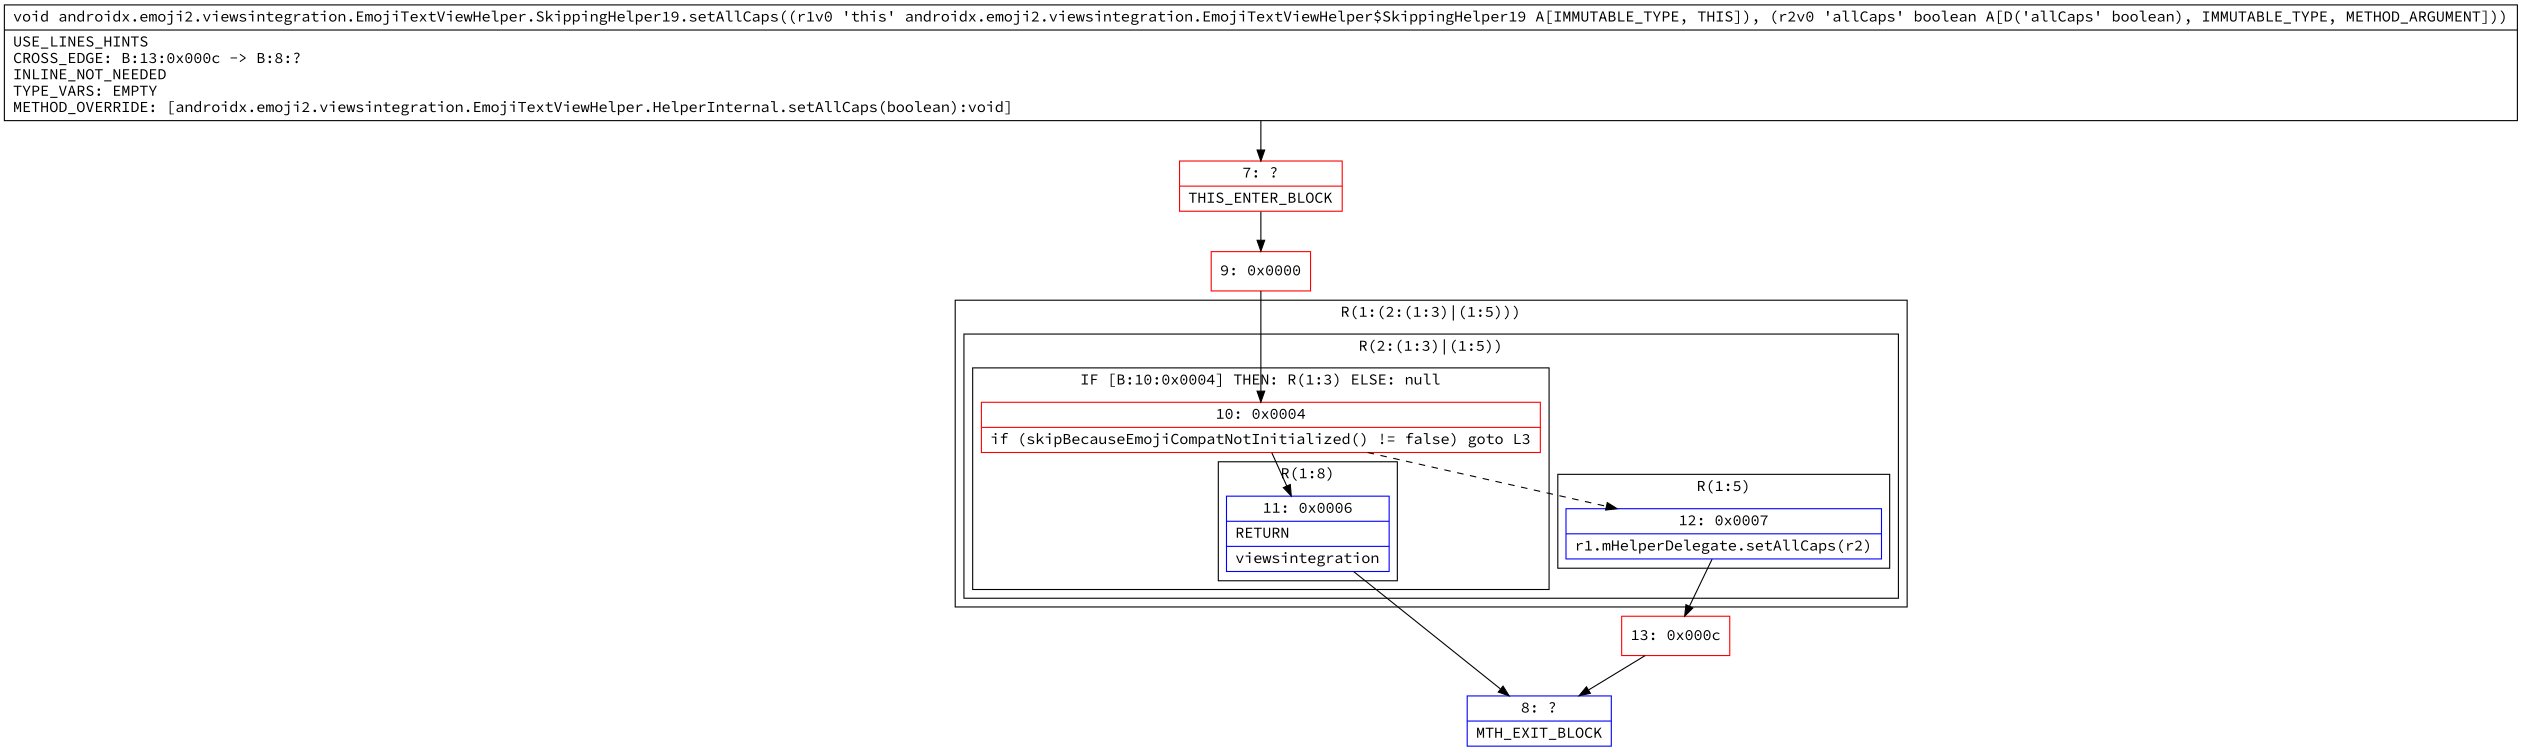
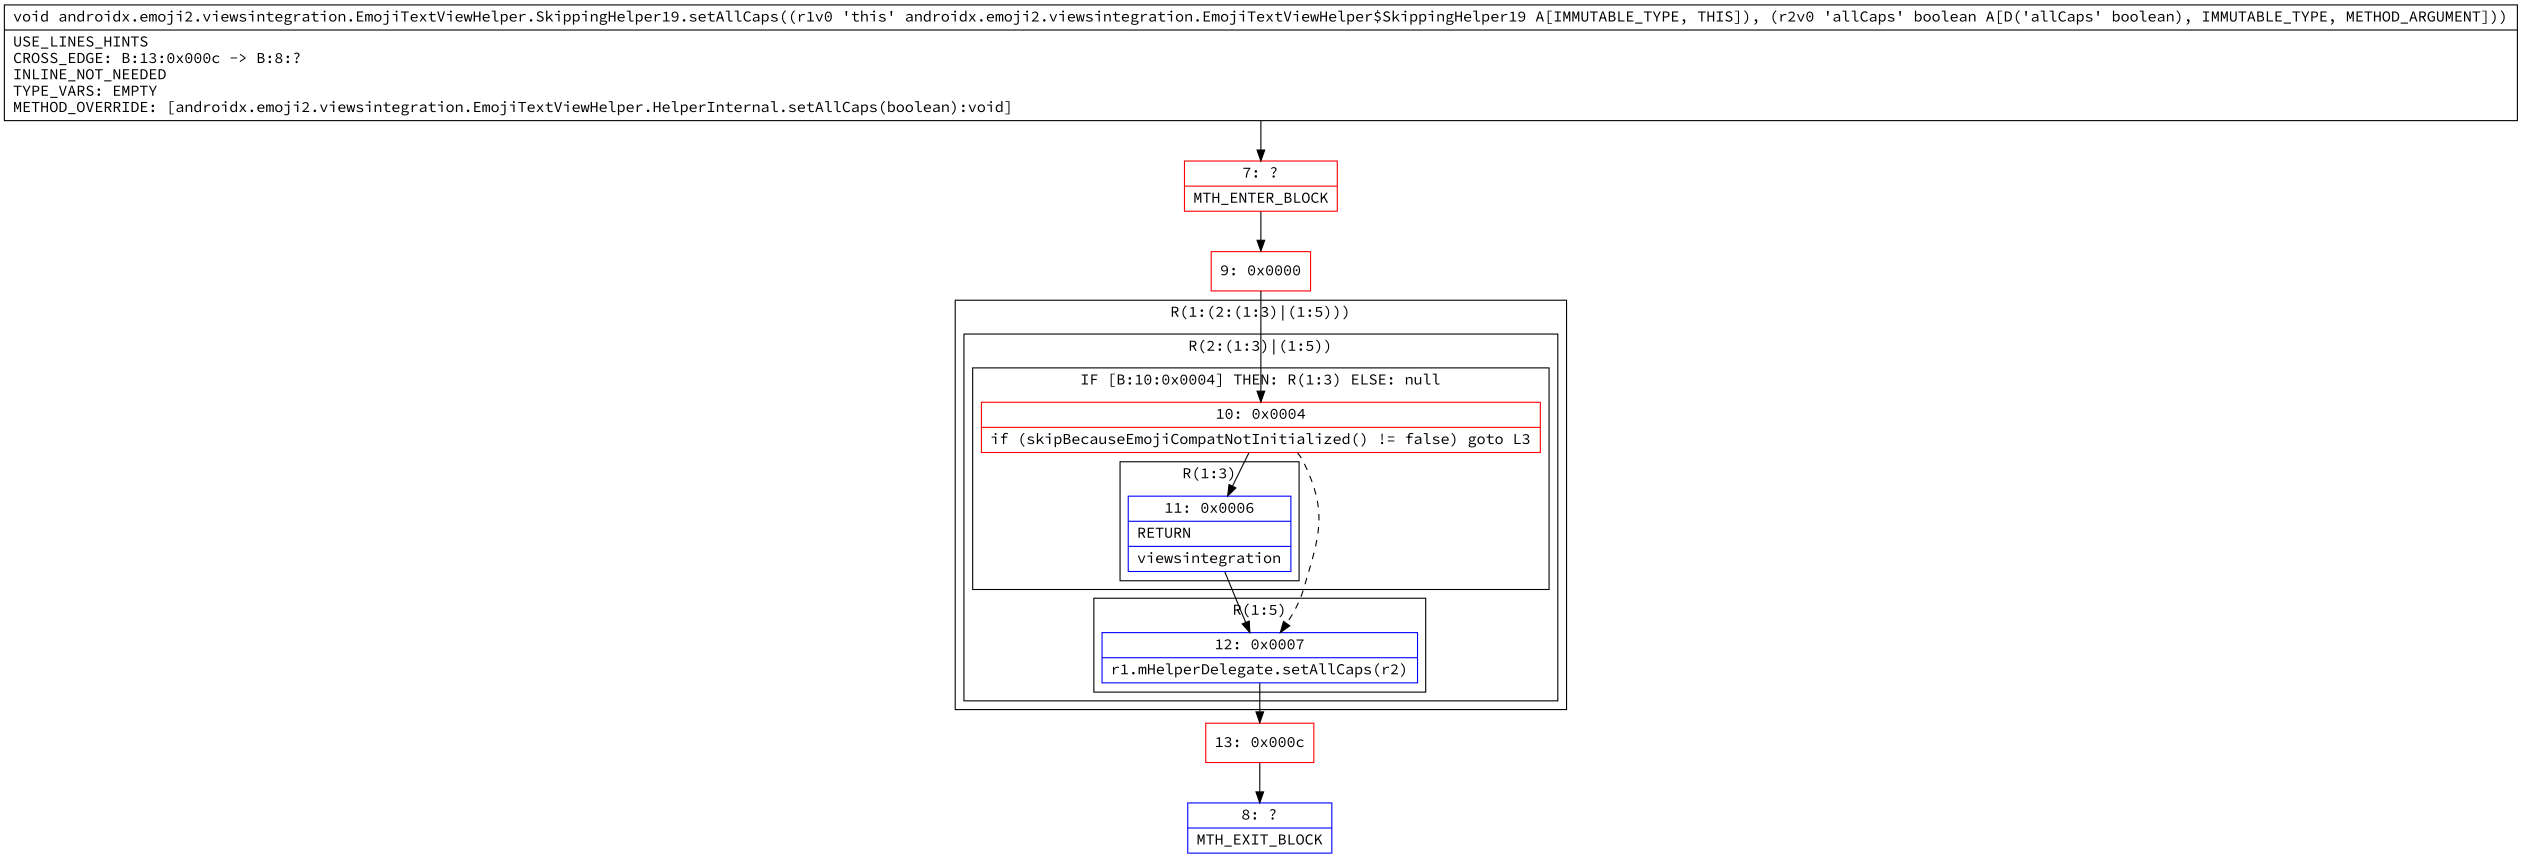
node "7: ?": text "THIS_ENTER_BLOCK" -> "MTH_ENTER_BLOCK"
cluster "R(1:8)": label "R(1:8)" -> "R(1:3)"
edge "11: 0x0006" -> "8: ?": now "11: 0x0006" -> "12: 0x0007"
